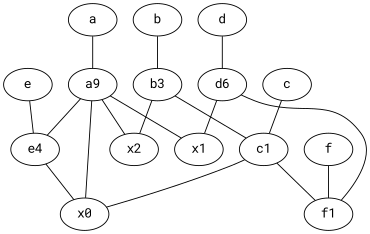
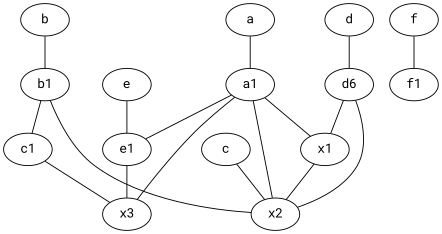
node "a9": label "a9" -> "a1"
node "b3": label "b3" -> "b1"
edge "d6" -- "f1": now "d6" -- "x2"
edge "c" -- "c1": now "c" -- "x2"
node "e4": label "e4" -> "e1"
edge "c1" -- "f1": removed
edge "x1" -- "x2": added
node "x0": label "x0" -> "x3"
